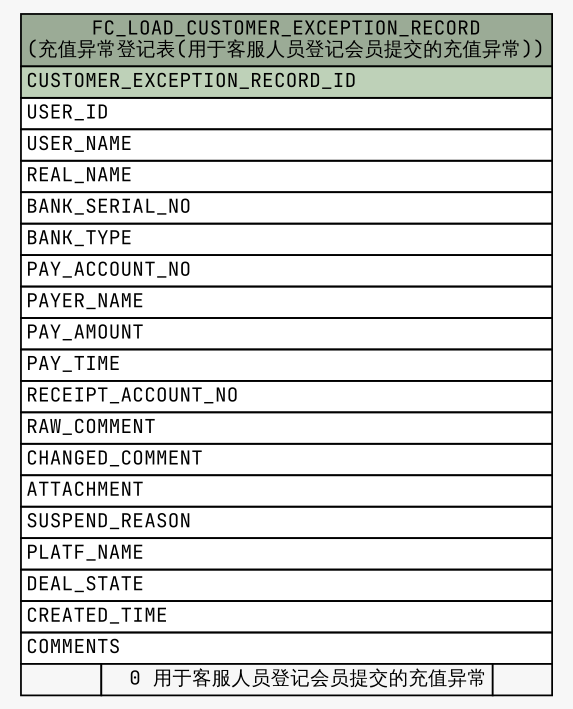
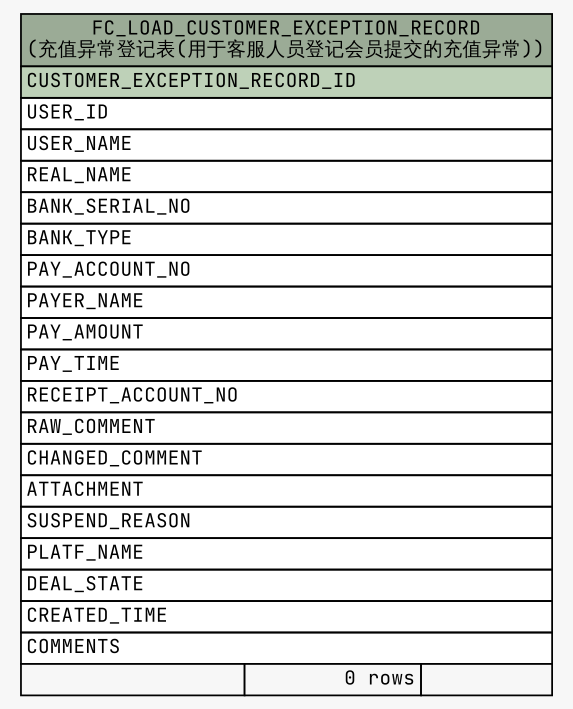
node "FC_LOAD_CUSTOMER_EXCEPTION_RECORD": text "0 用于客服人员登记会员提交的充值异常" -> "0 rows"
